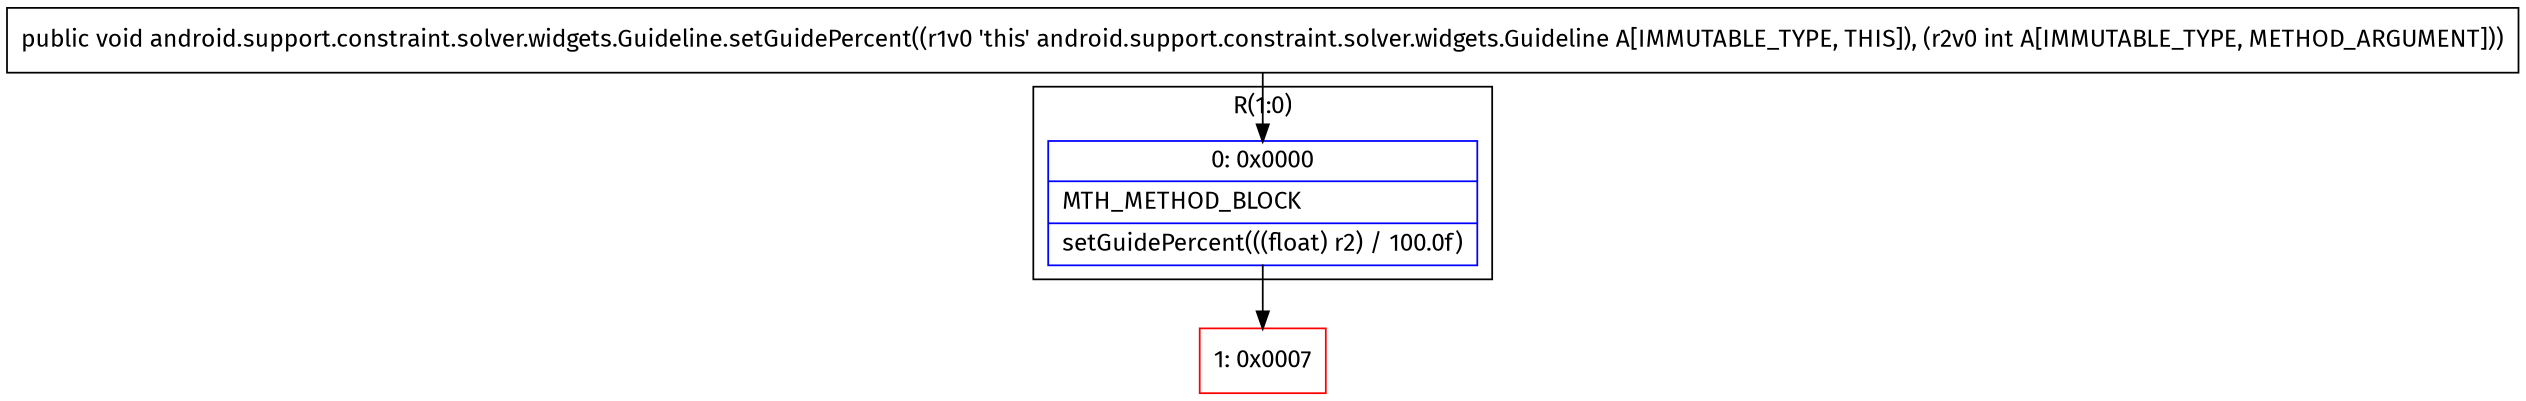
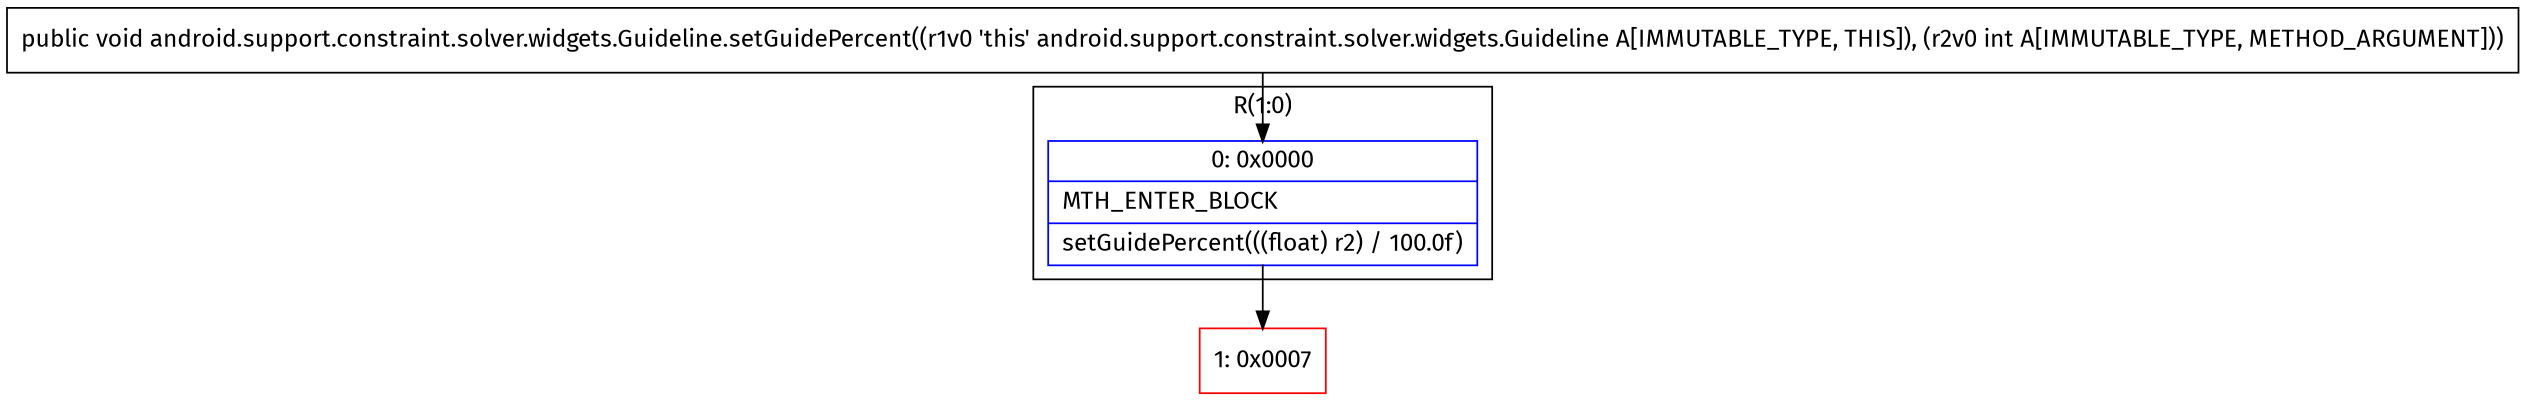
node "0: 0x0000": text "MTH_METHOD_BLOCK" -> "MTH_ENTER_BLOCK"
